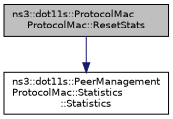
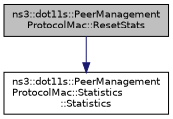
node "ns3::dot11s::ProtocolMac ProtocolMac::ResetStats": label "ns3::dot11s::ProtocolMac ProtocolMac::ResetStats" -> "ns3::dot11s::PeerManagement ProtocolMac::ResetStats"
